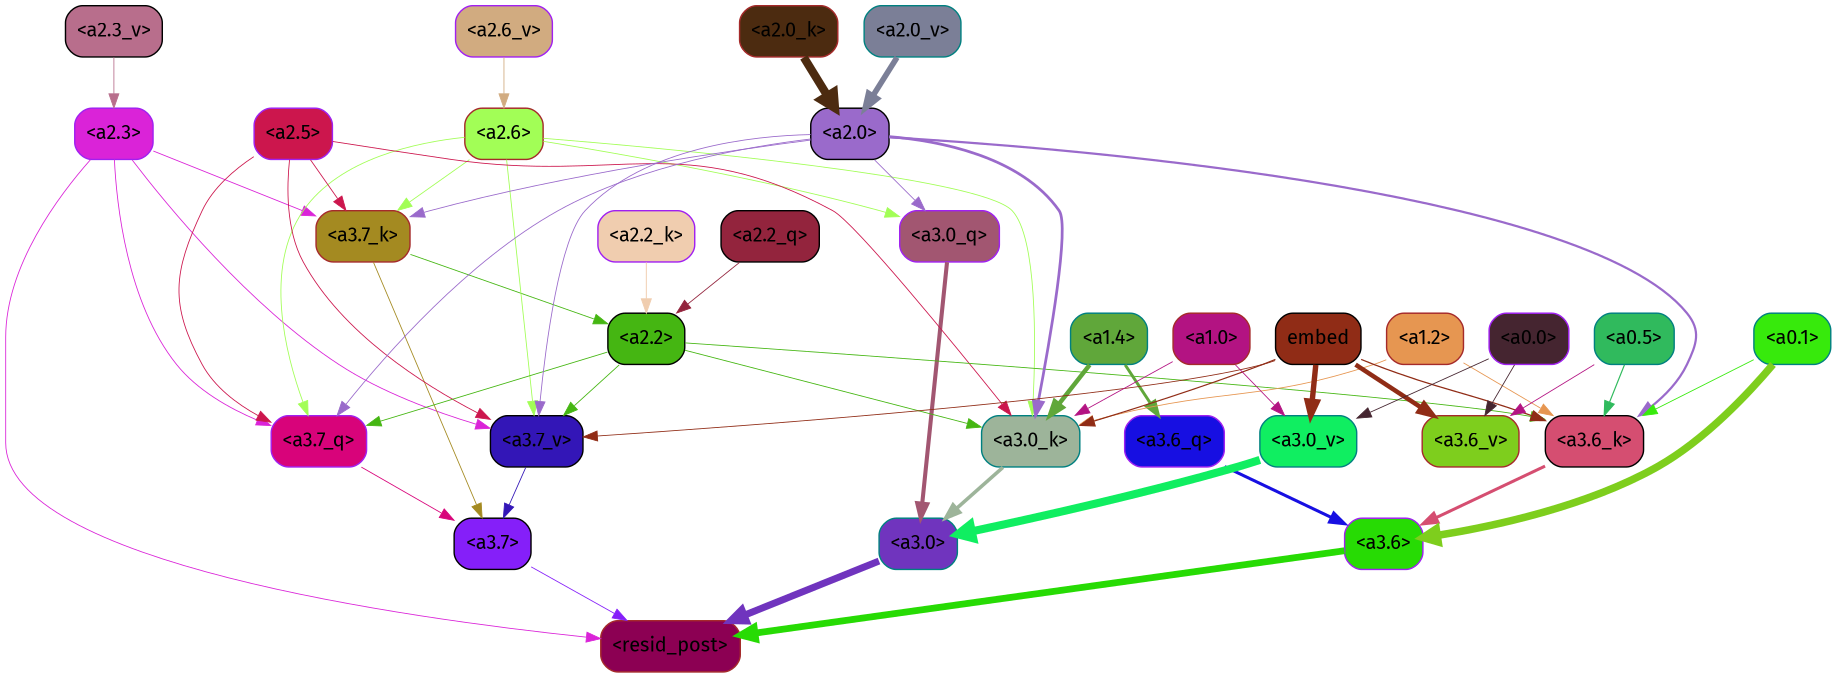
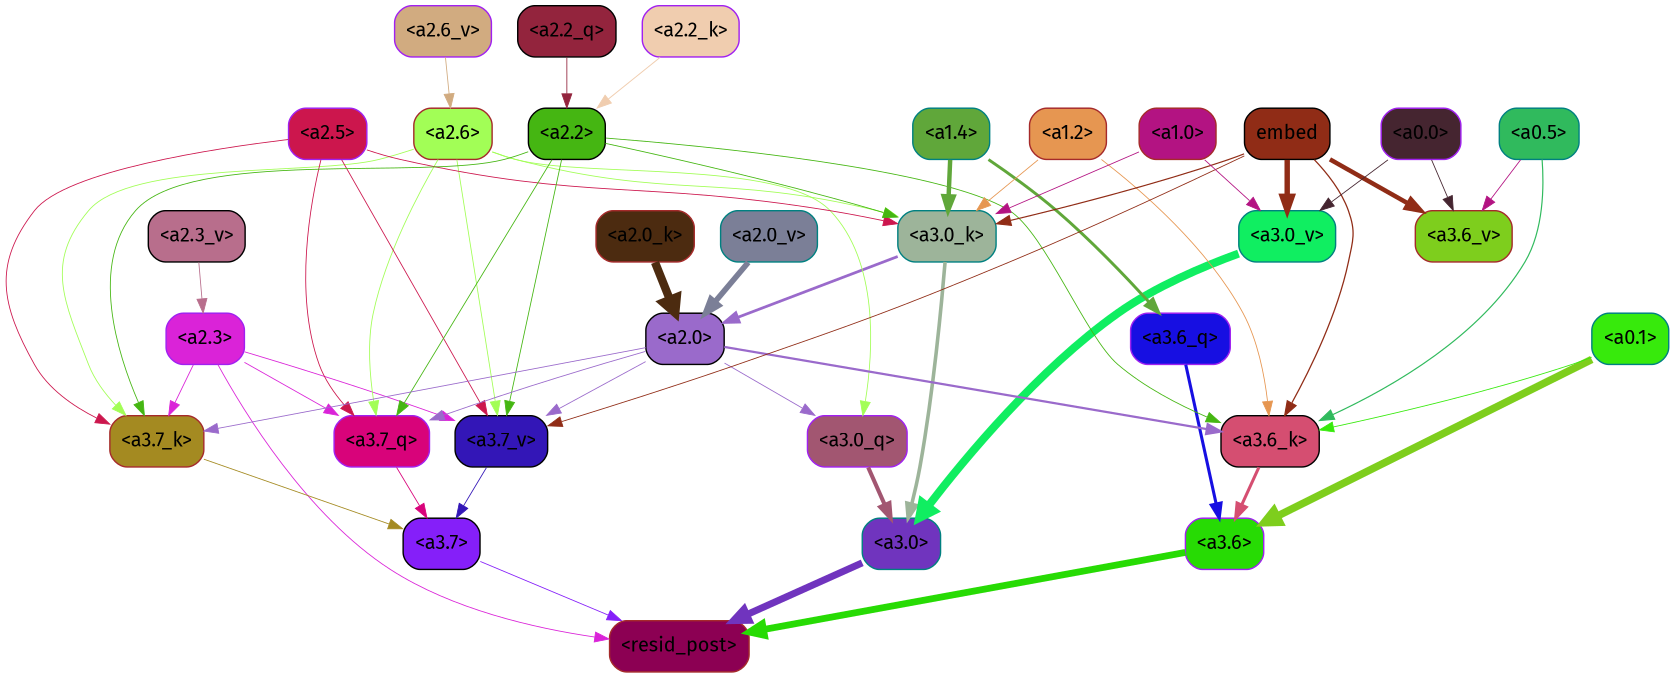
edge "<a2.0>" -> "<a3.0_k>": reversed
edge "<a3.7_k>" -> "<a2.2>": reversed
